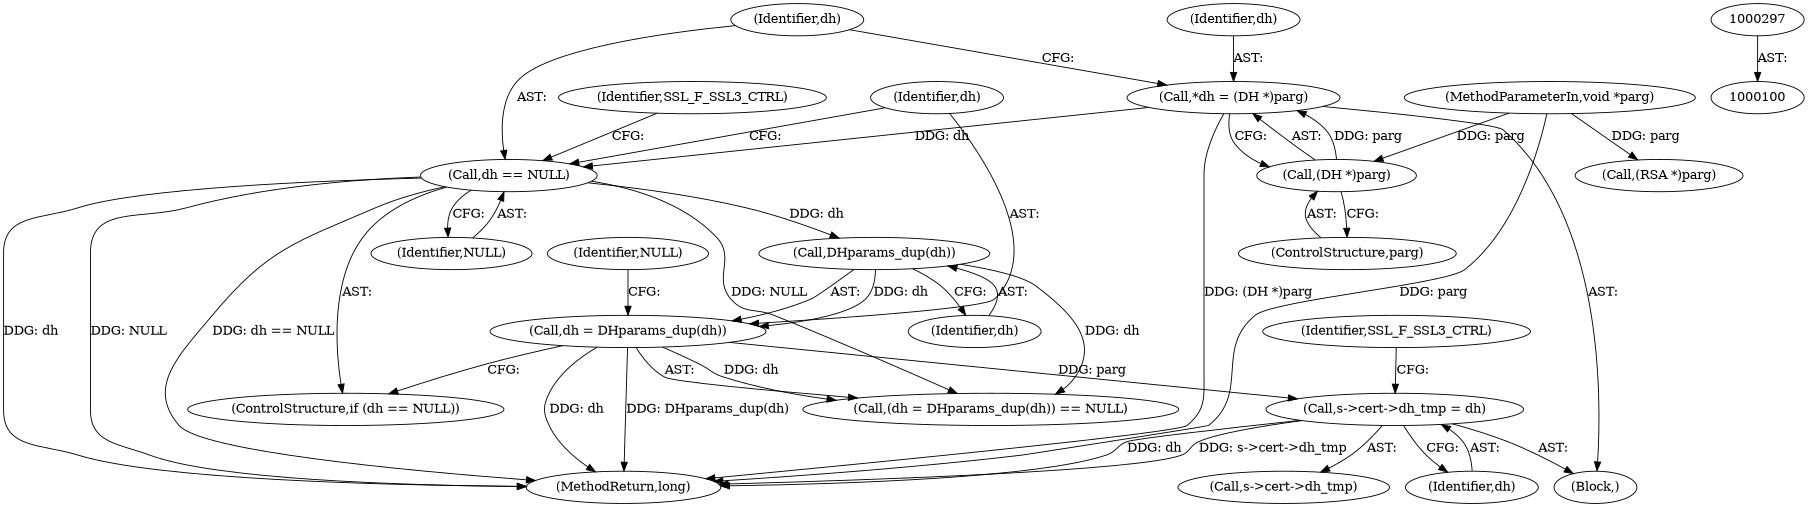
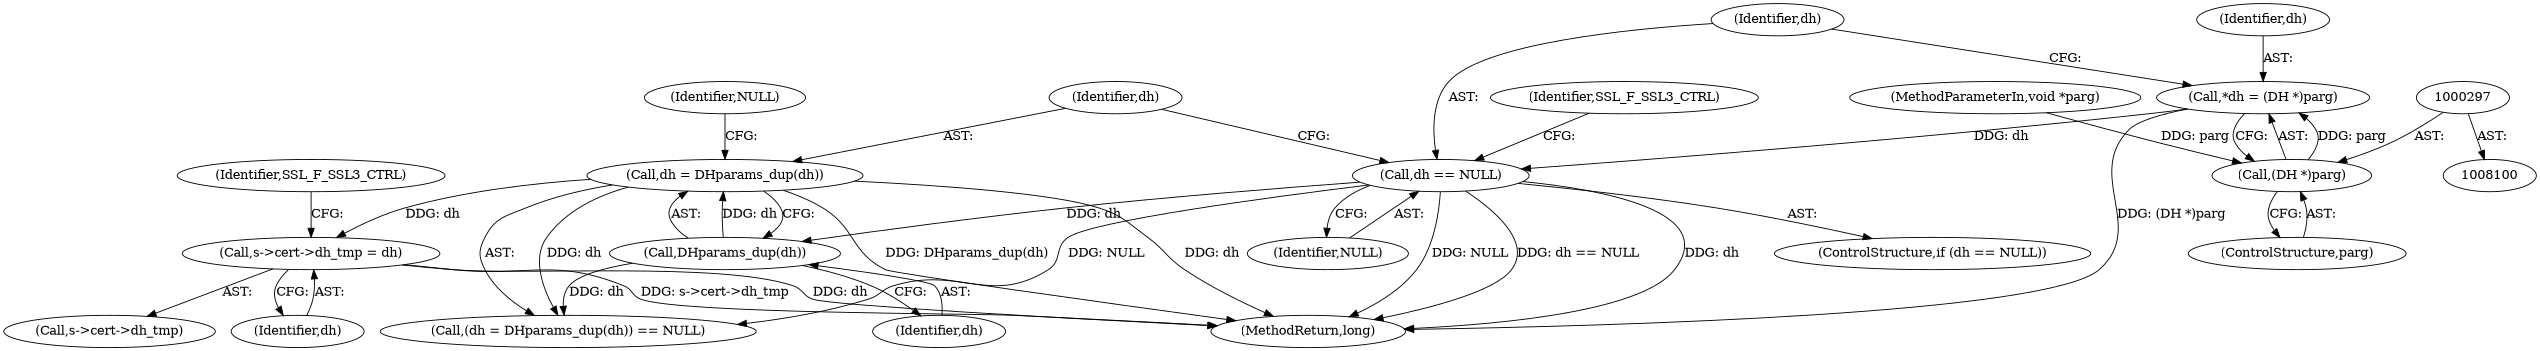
node "1000100": label "1000100" -> "1008100"
edge "1000297" -> "(Call,(DH *)parg)": added, label "AST:"
node "(Call,(RSA *)parg)": removed
edge "(Call,dh = DHparams_dup(dh))" -> "(ControlStructure,if (dh == NULL))": now "(Call,dh = DHparams_dup(dh))" -> "(Call,DHparams_dup(dh))"
edge "(Call,dh = DHparams_dup(dh))" -> "(Call,s->cert->dh_tmp = dh)": label "DDG: parg" -> "DDG: dh"
edge "(MethodParameterIn,void *parg)" -> "(MethodReturn,long)": removed, label "DDG: parg"
node "(Block,)": removed
